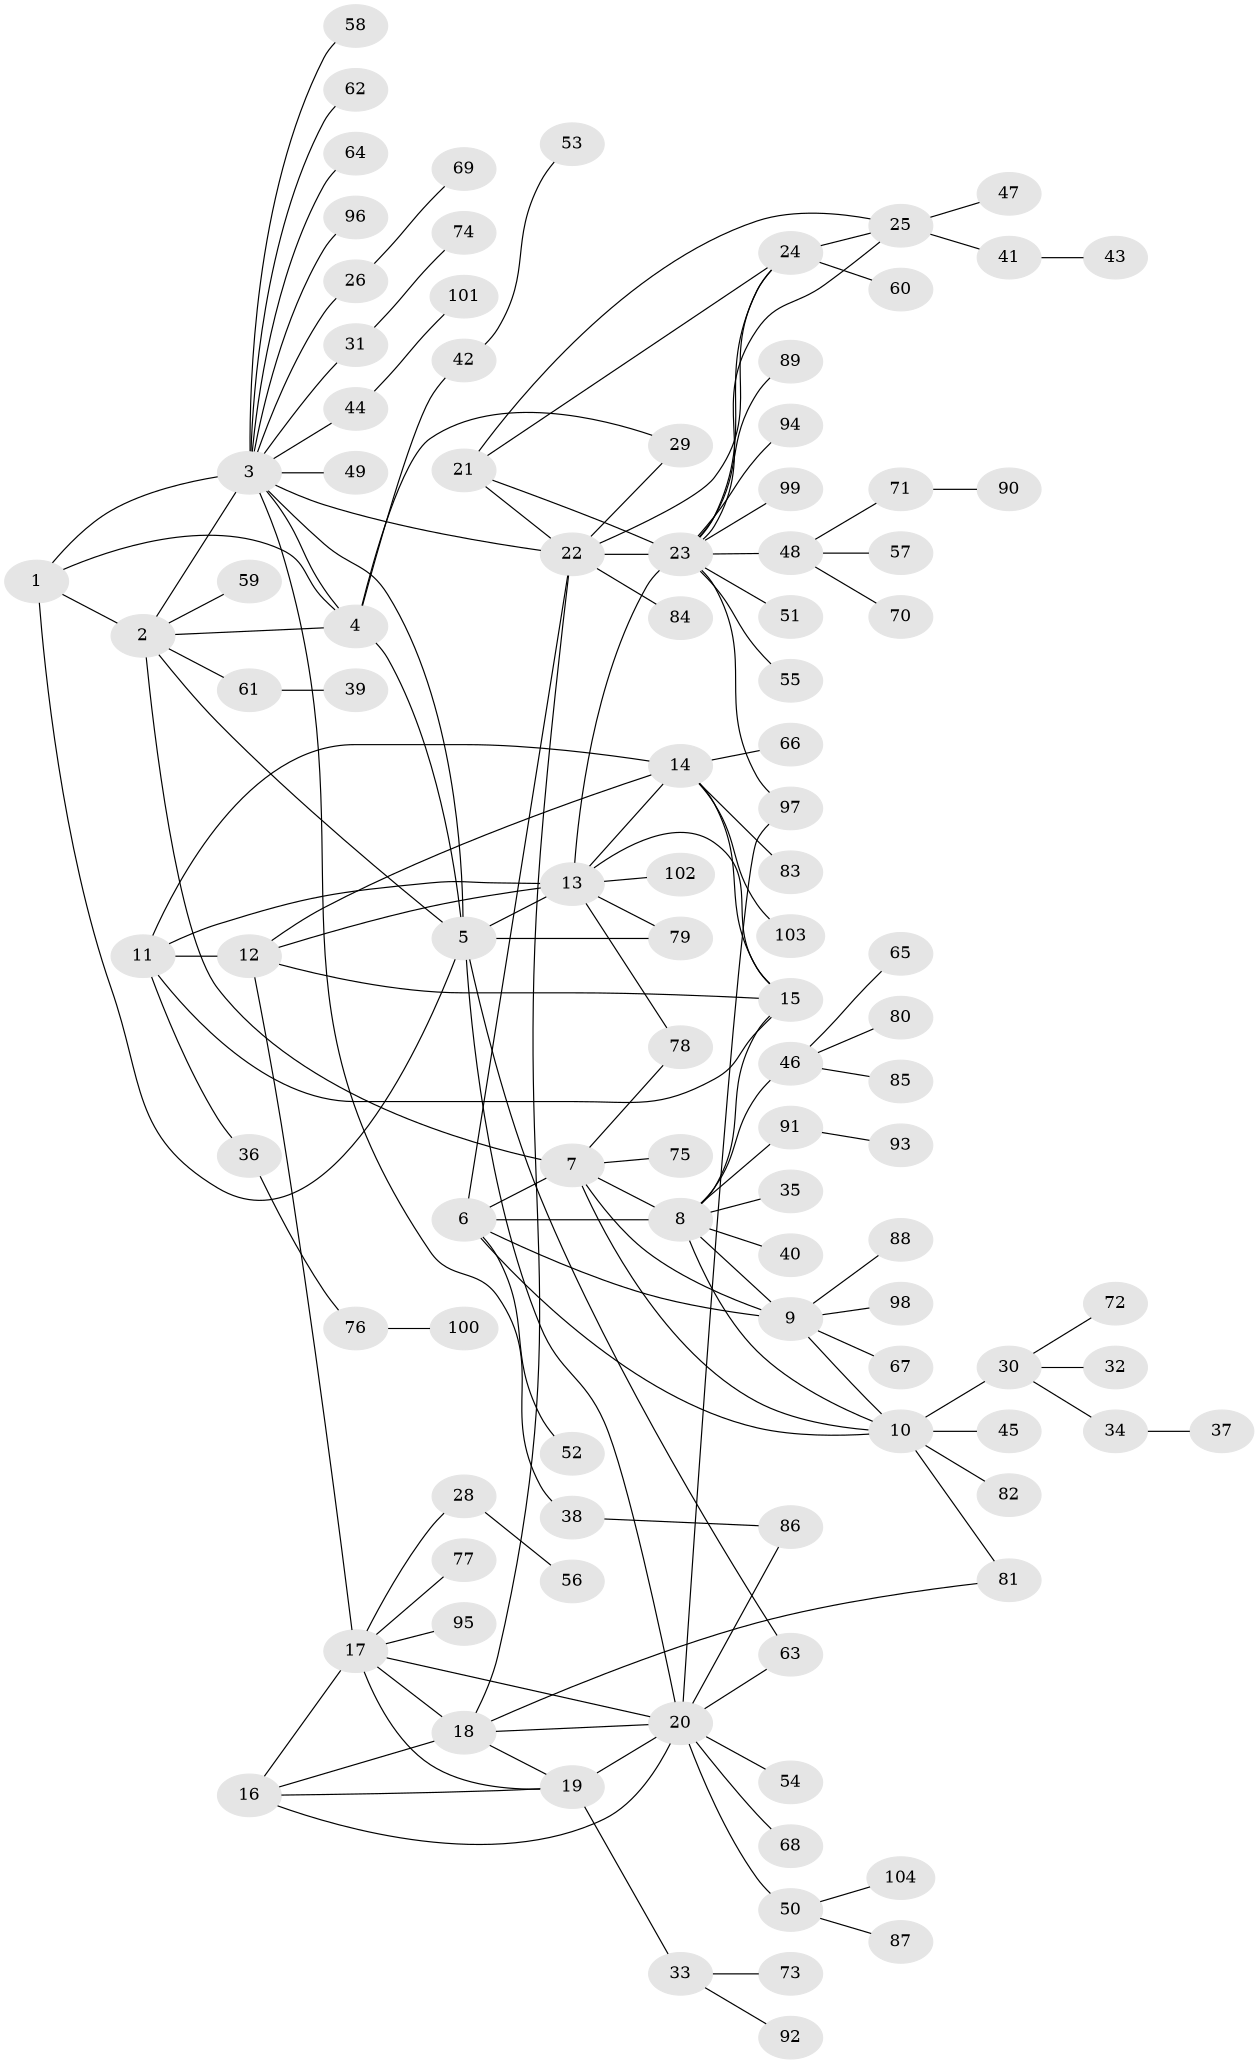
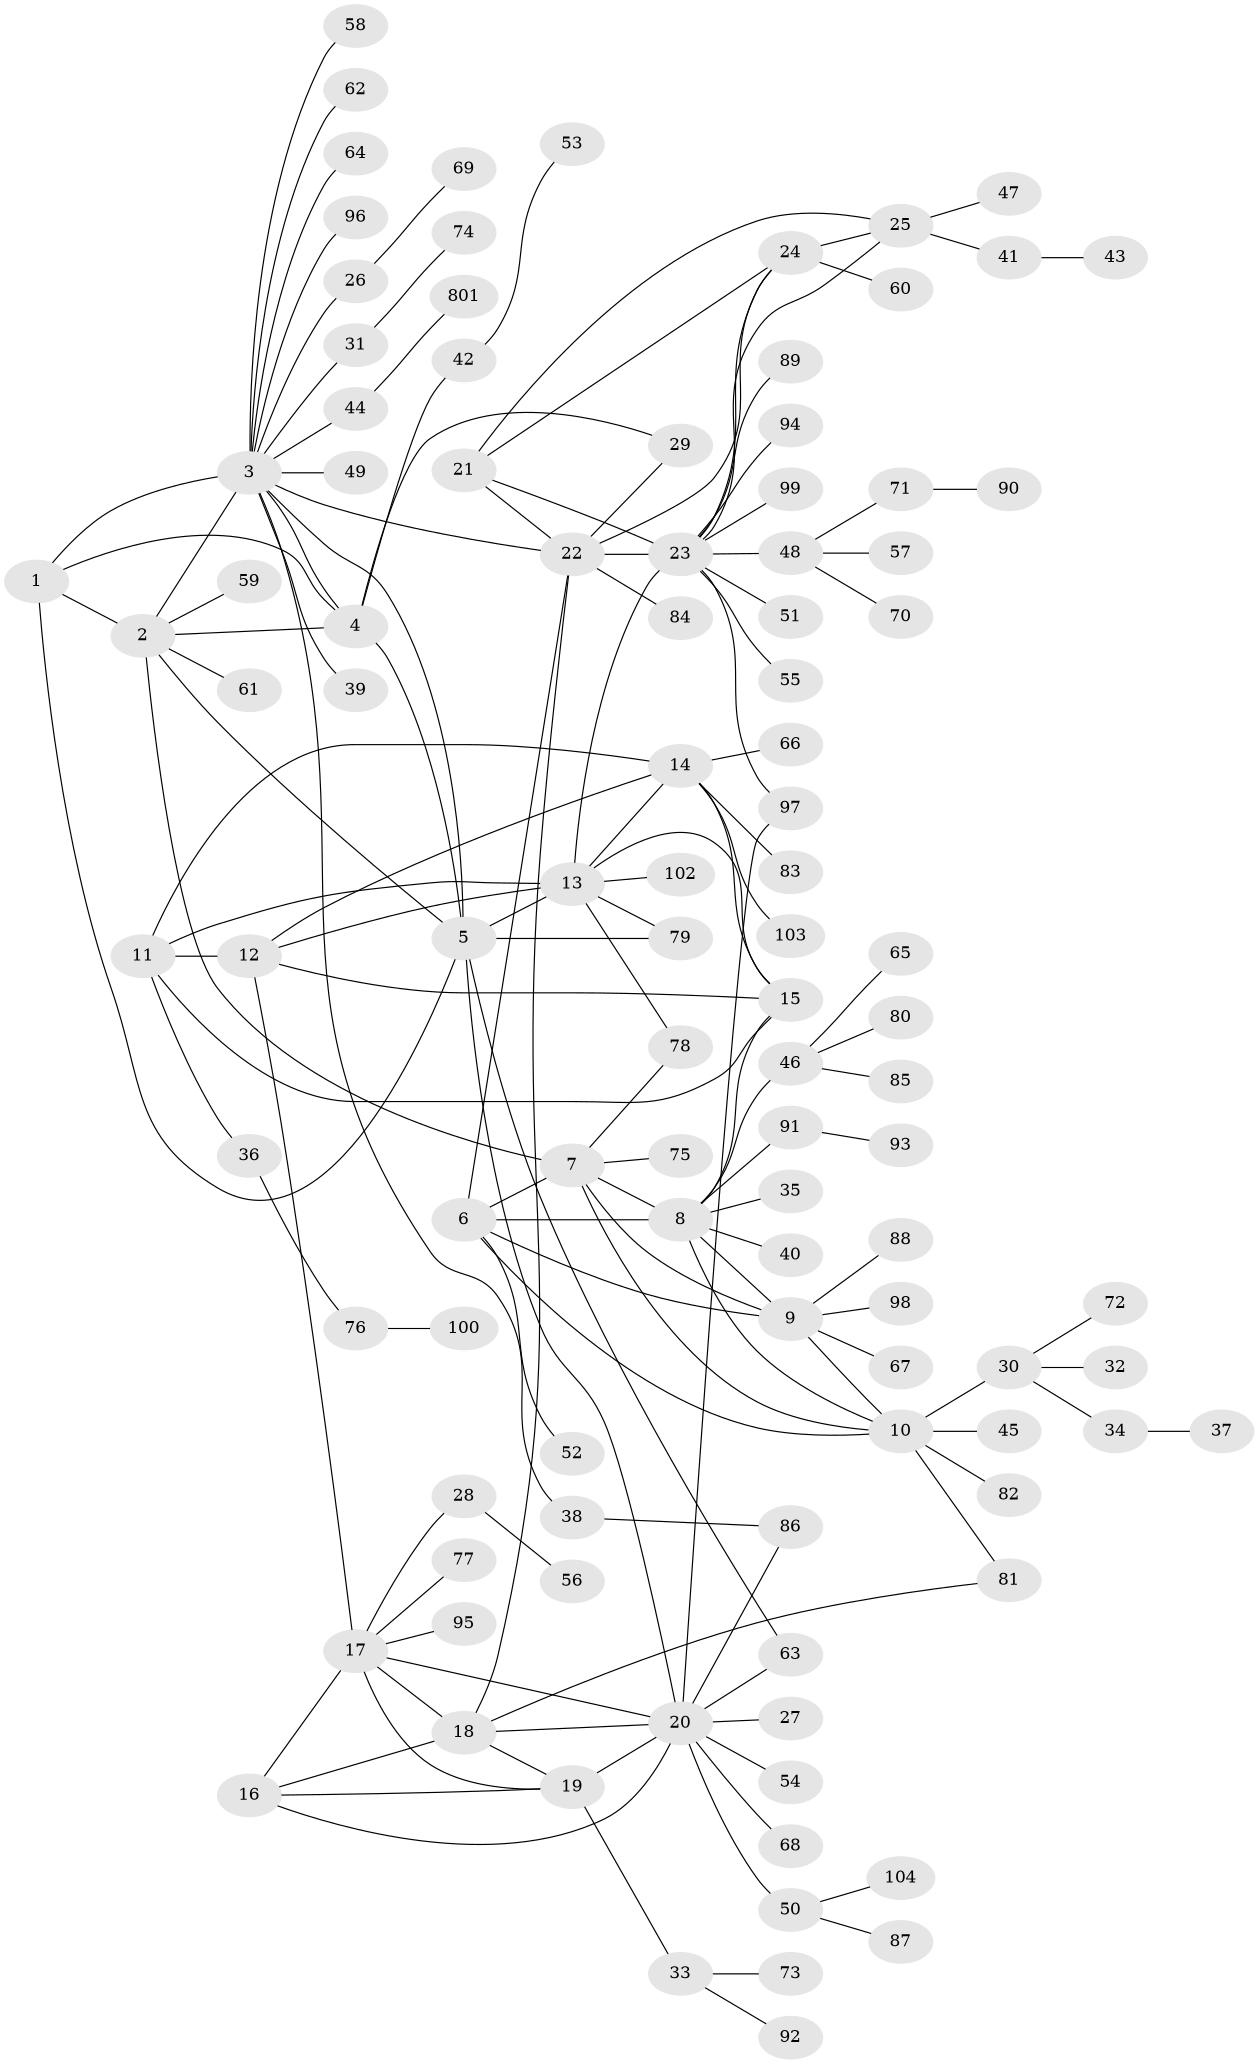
node "101": label "101" -> "801"
edge "61" -- "39": now "3" -- "39"
node "27": added
